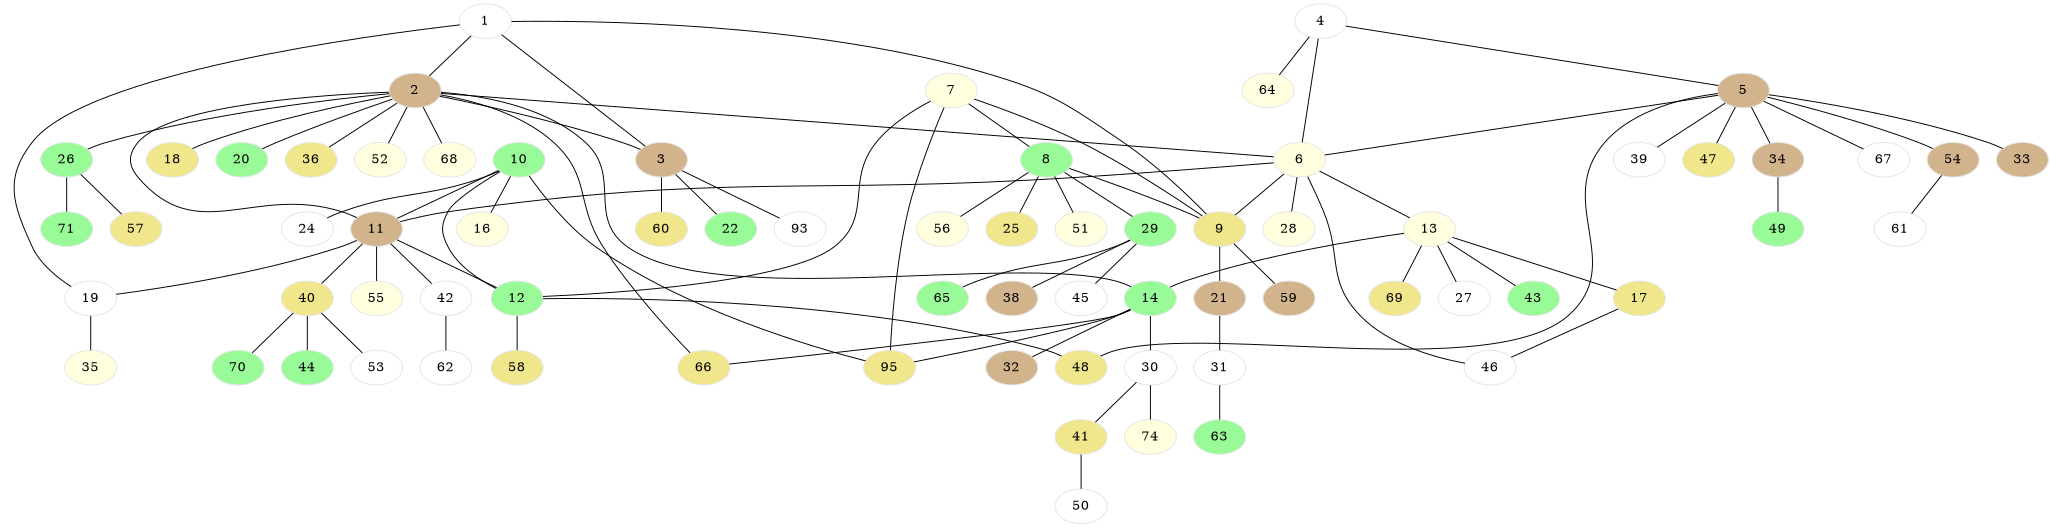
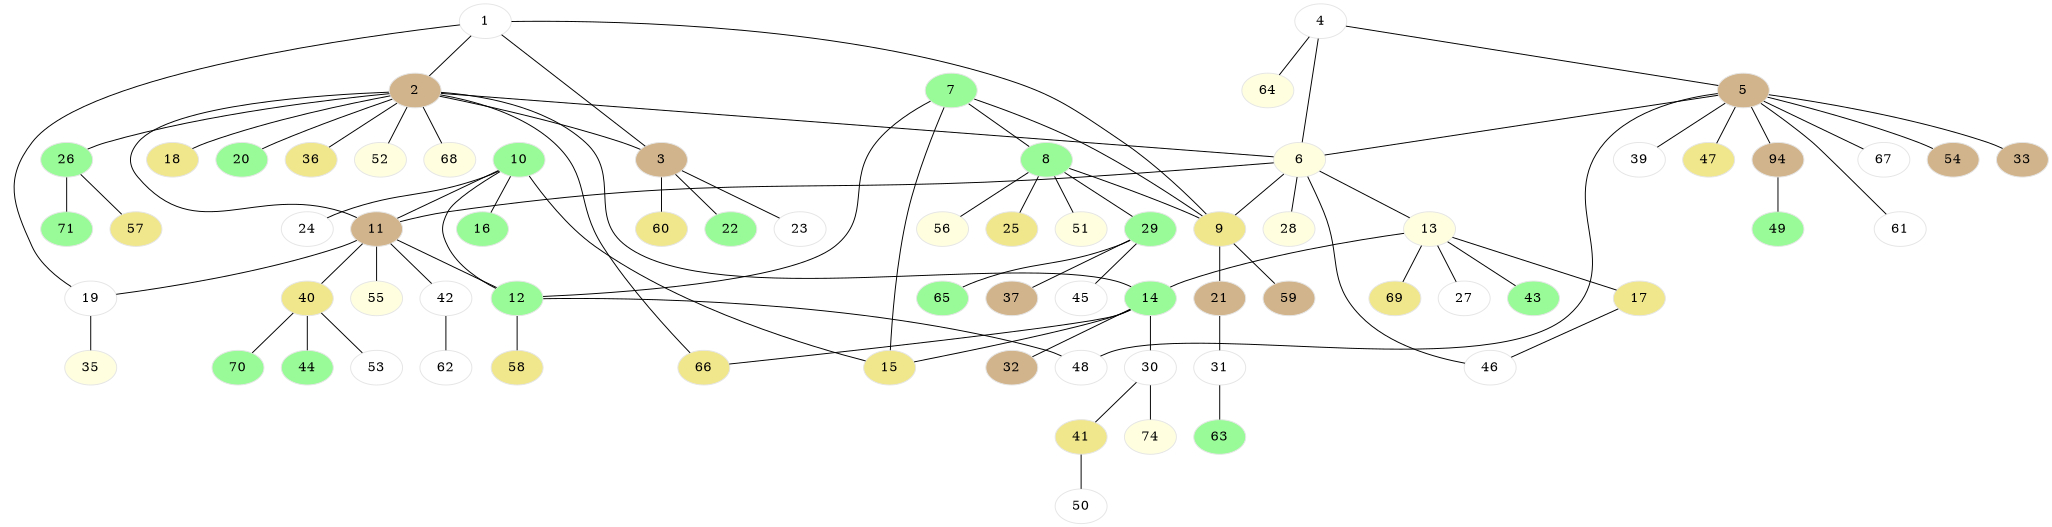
node "7": fillcolor lightyellow -> palegreen
node "34": label "34" -> "94"
edge "54" -- "61": now "5" -- "61"
node "16": fillcolor lightyellow -> palegreen
node "93": label "93" -> "23"
node "38": label "38" -> "37"
node "95": label "95" -> "15"
node "48": fillcolor khaki -> white
